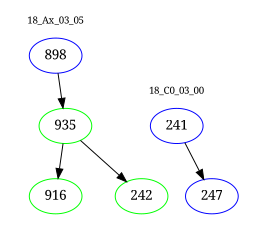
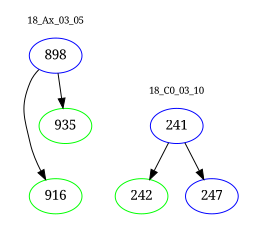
cluster "18_C0_03_00": label "18_C0_03_00" -> "18_C0_03_10"
edge "935" -> "242": now "241" -> "242"
edge "935" -> "916": now "898" -> "916"
